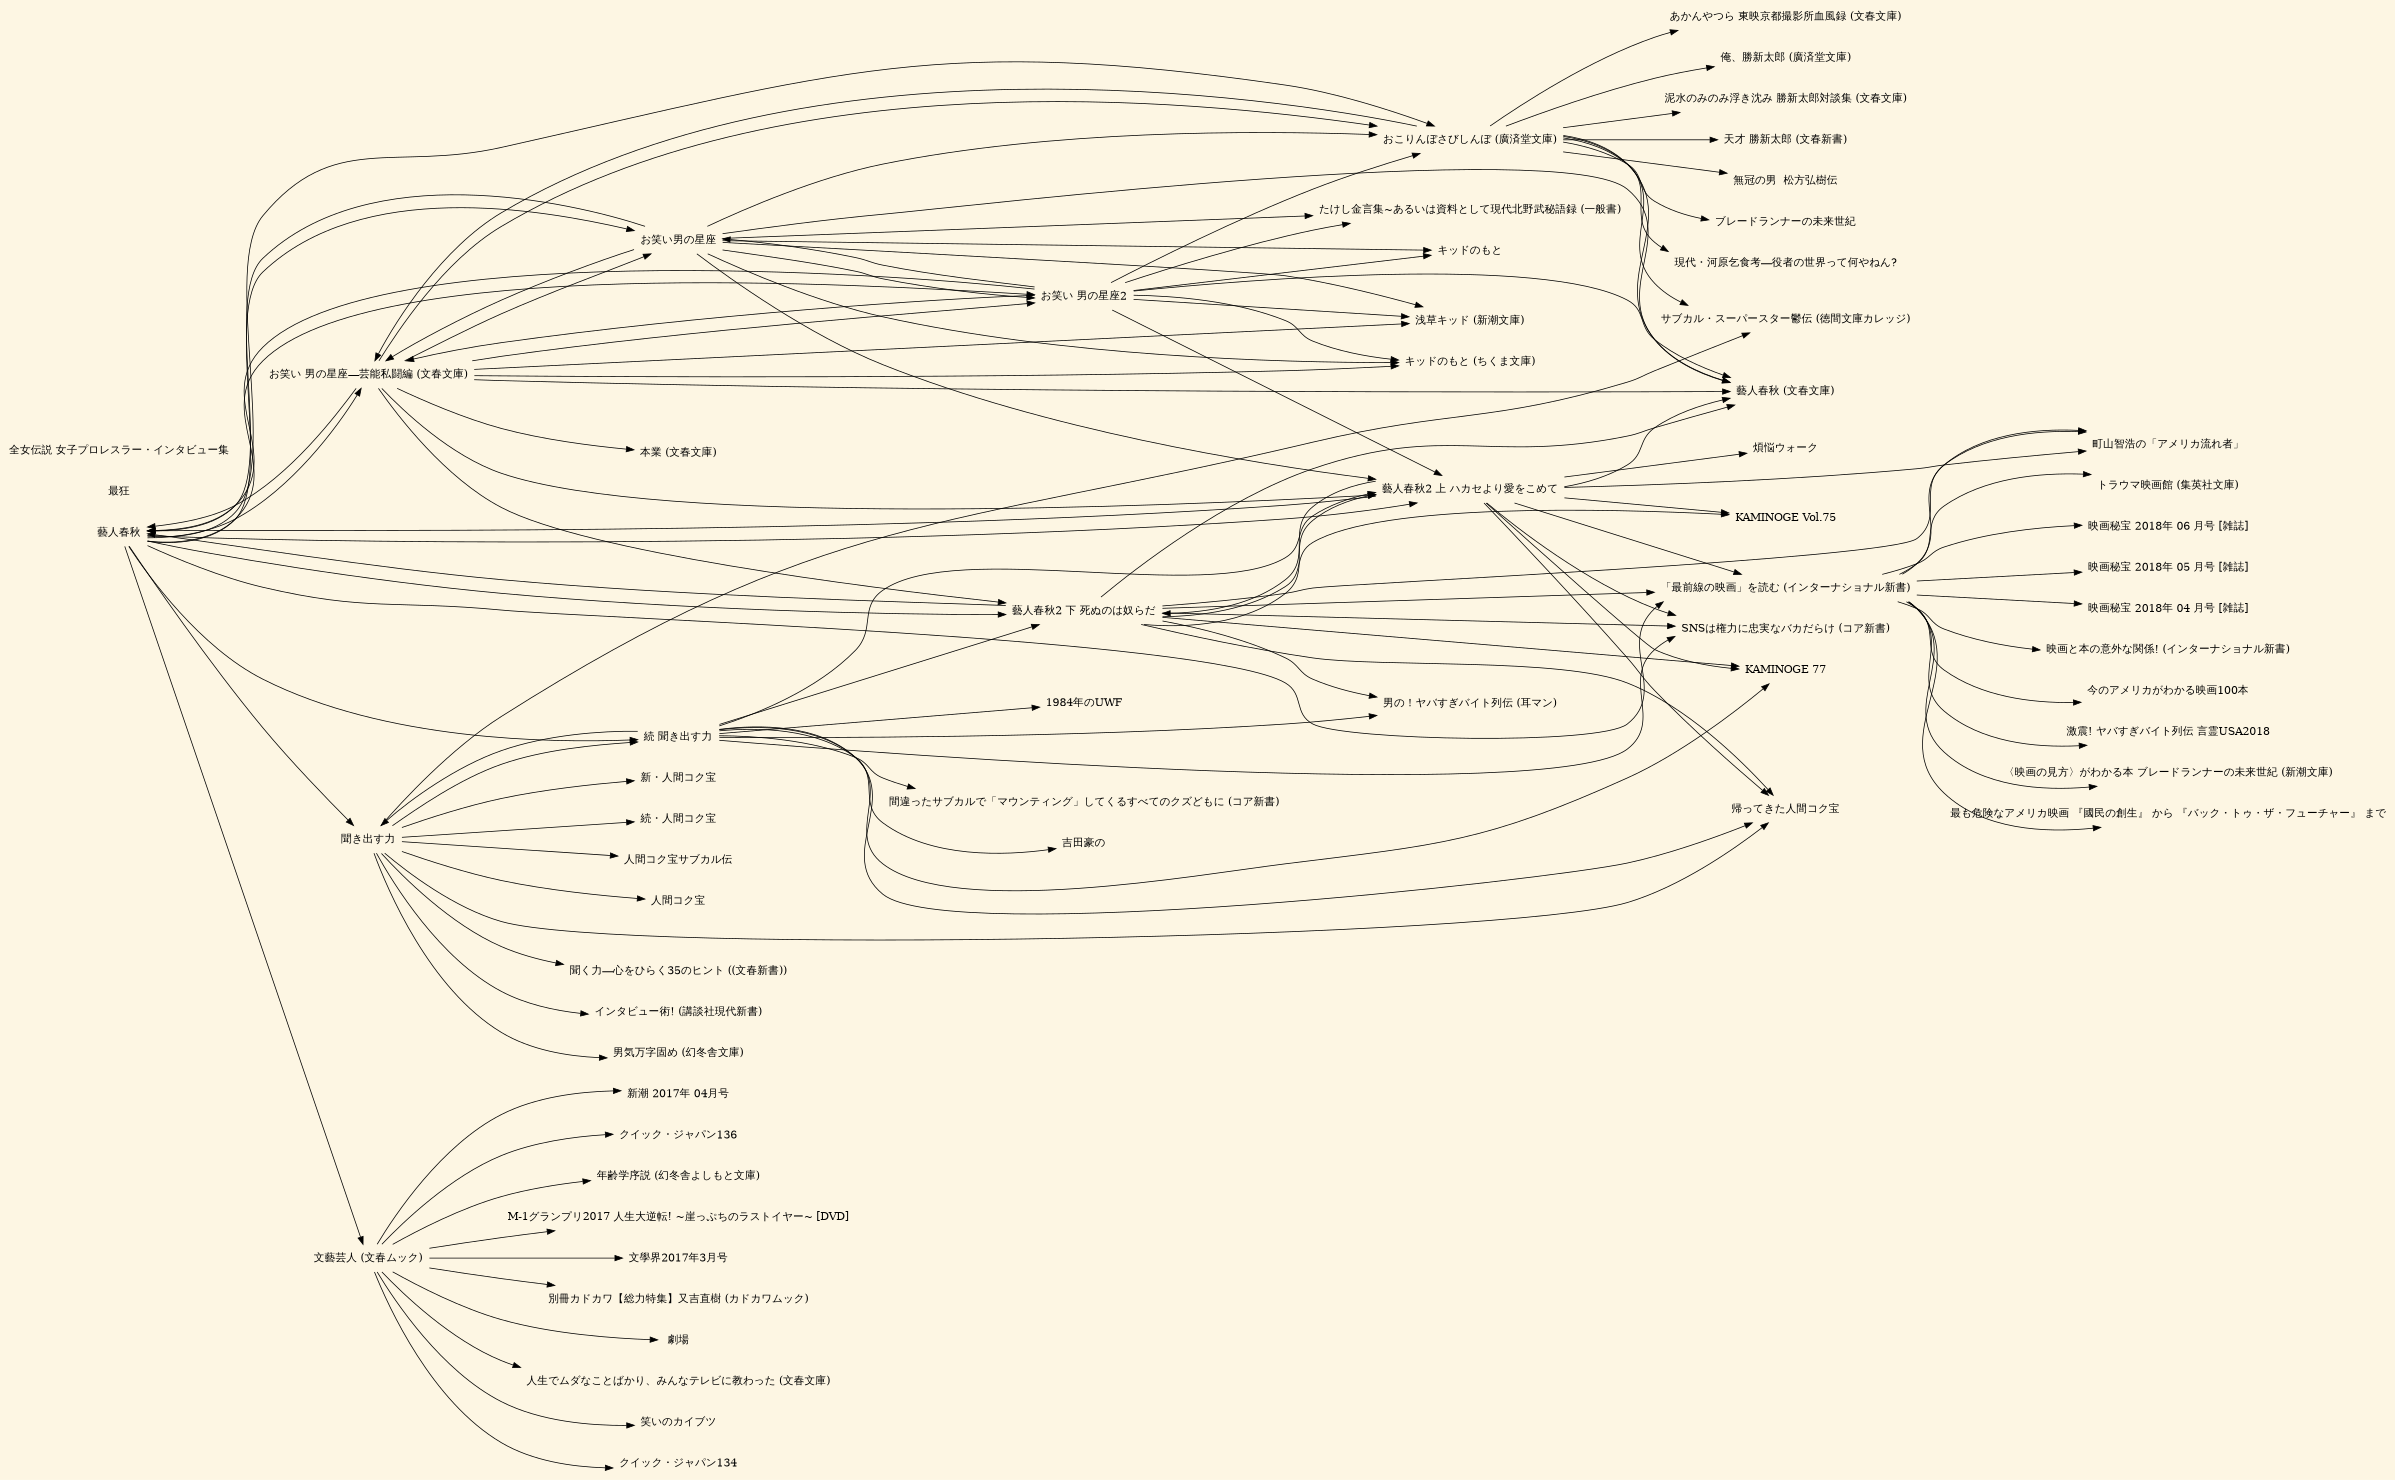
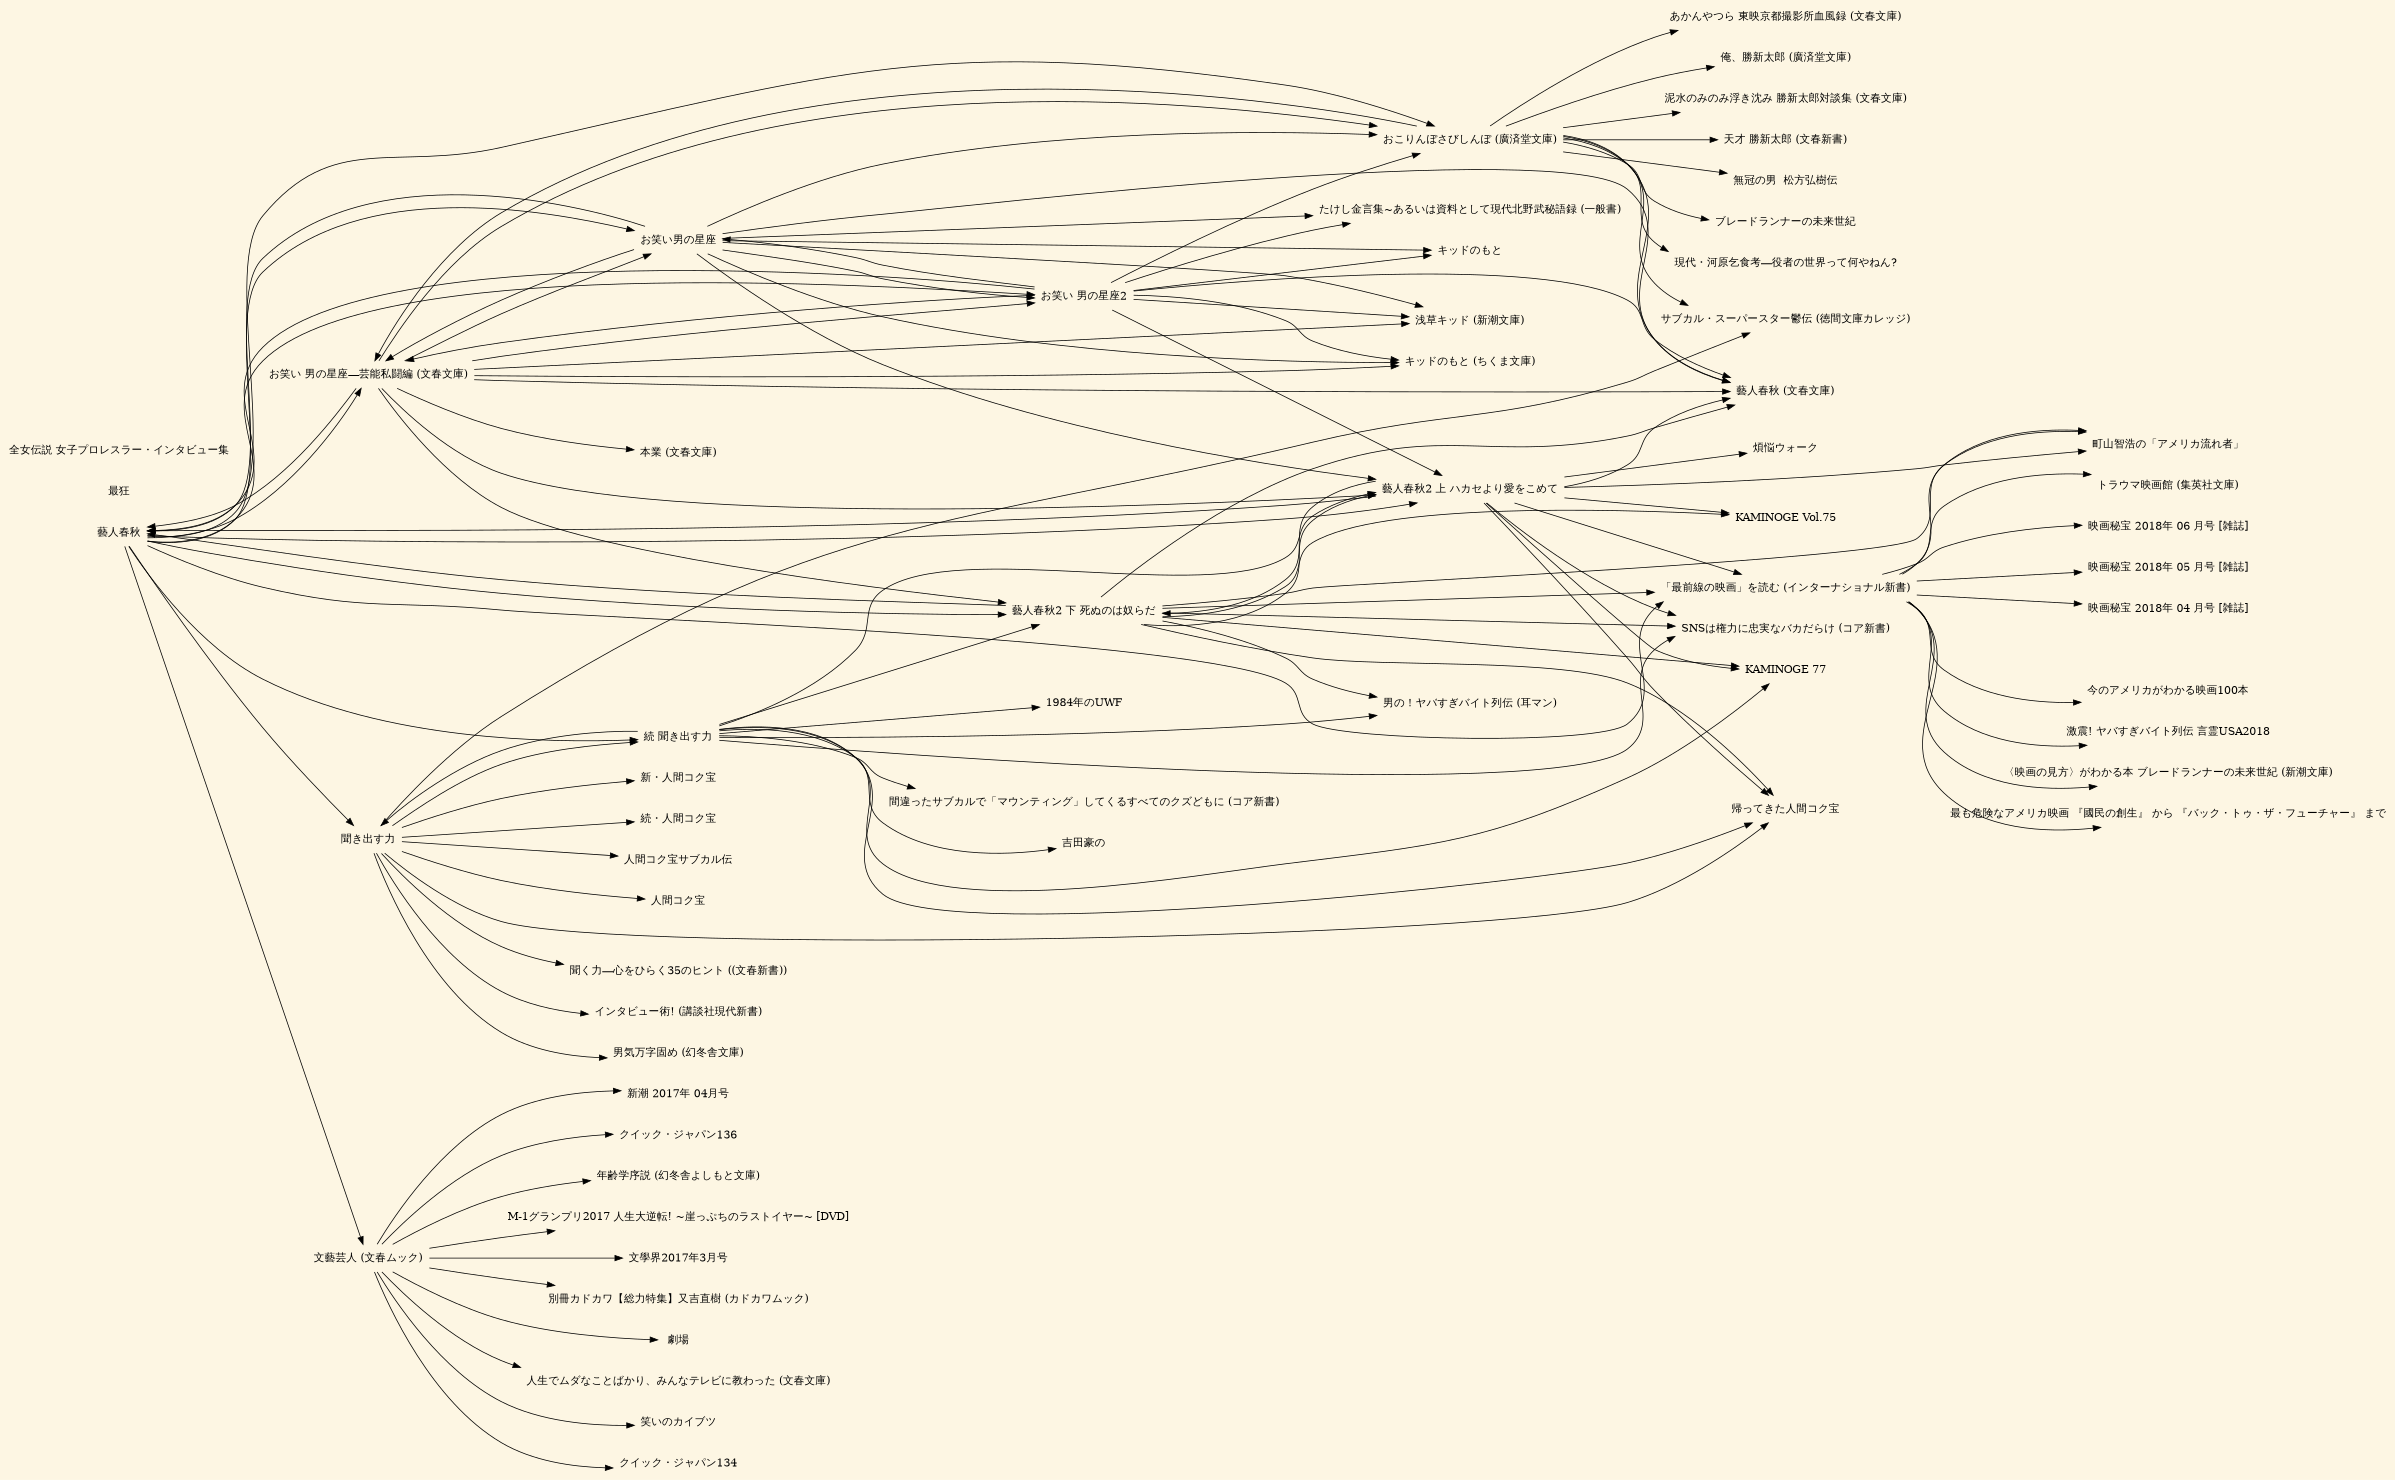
node "映画と本の意外な関係! (インターナショナル新書)": removed
